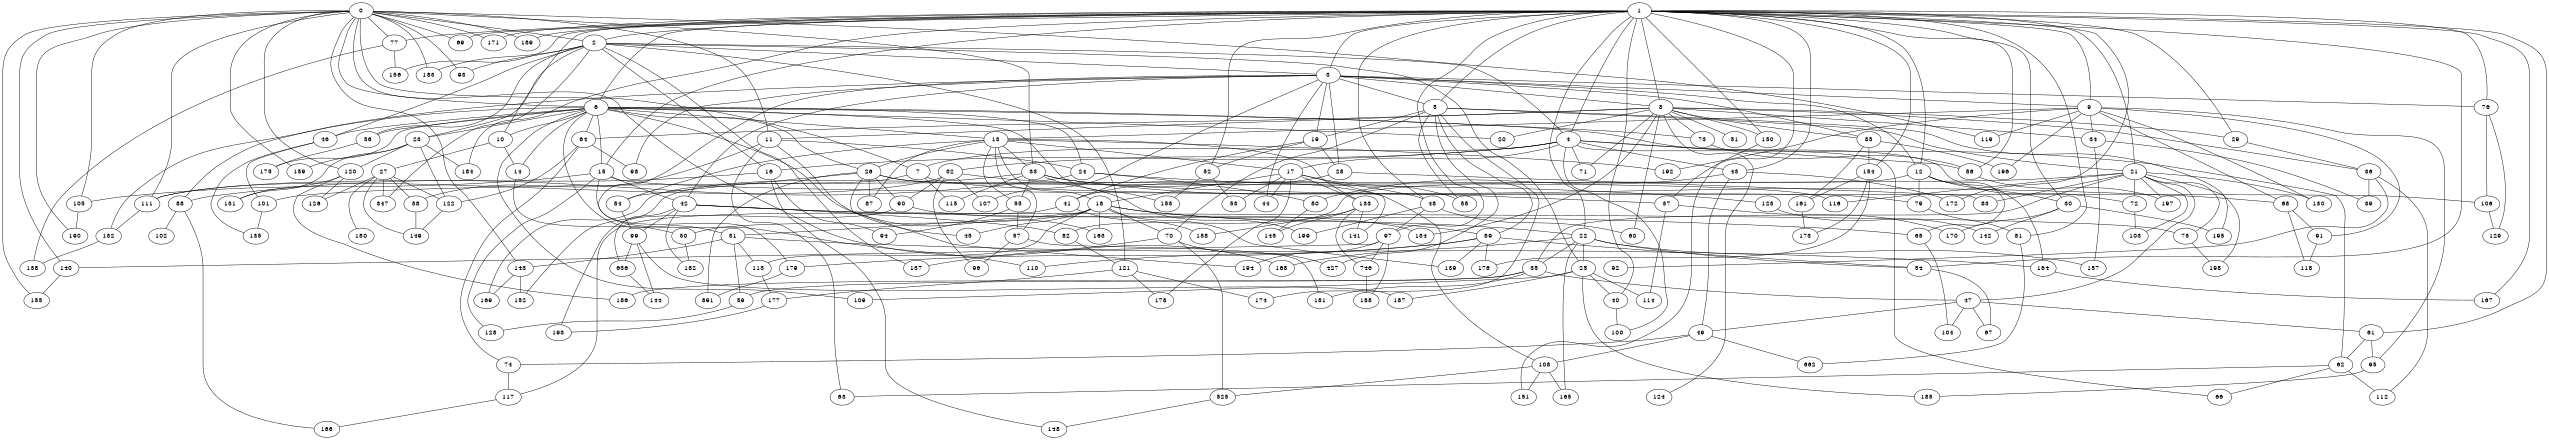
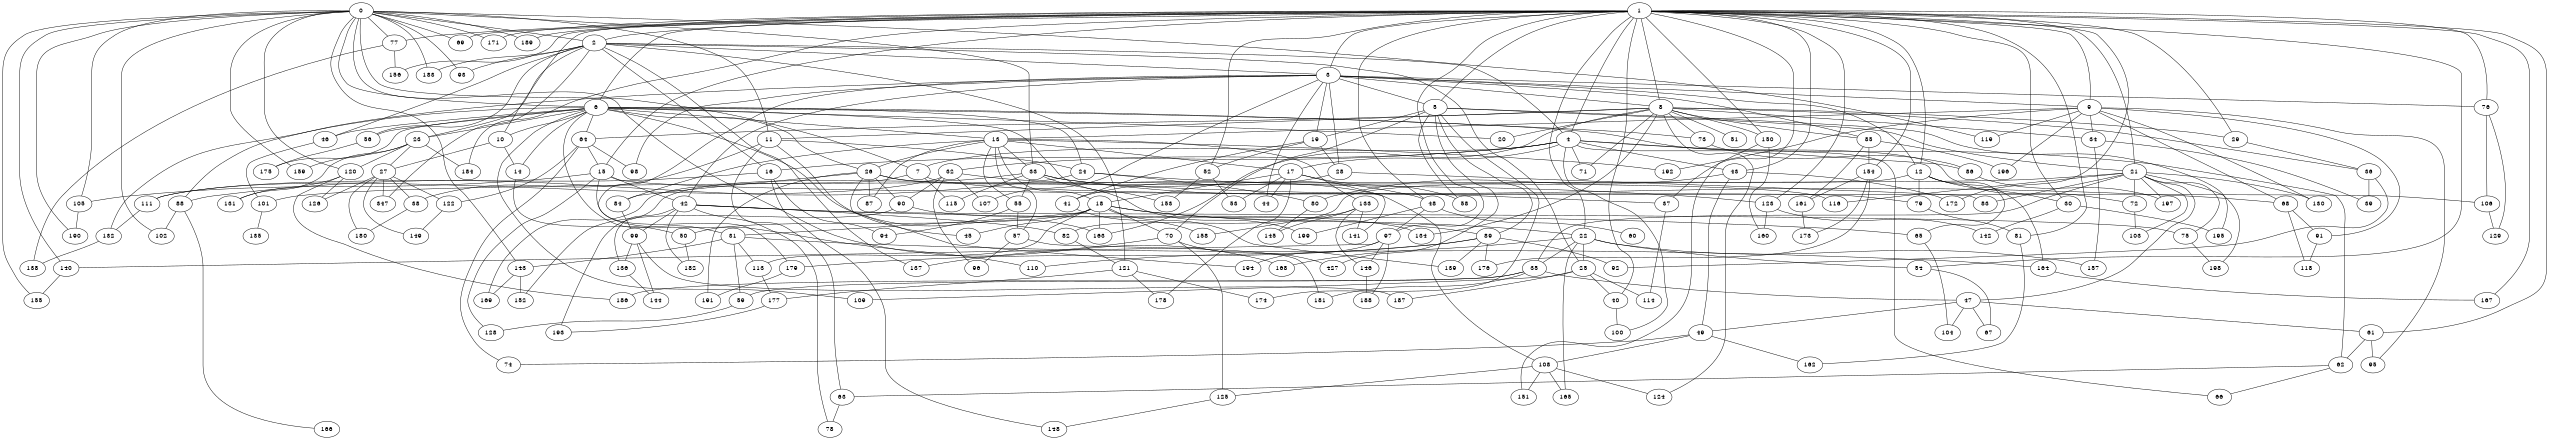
edge "1" -- "86": now "1" -- "123"
edge "0" -- "111": now "0" -- "102"
edge "6" -- "15": now "64" -- "15"
edge "46" -- "135": removed
edge "23" -- "122": now "23" -- "27"
edge "8" -- "60": now "8" -- "163"
edge "17" -- "133": removed
edge "38" -- "149": now "38" -- "180"
node "160": added
node "170": removed
edge "89" -- "54": now "89" -- "92"
node "636": label "636" -> "136"
node "746": label "746" -> "146"
node "891": label "891" -> "191"
node "662": label "662" -> "162"
edge "108" -- "124": added
node "117": removed
node "525": label "525" -> "125"
node "185": removed
node "112": removed
node "78": added
